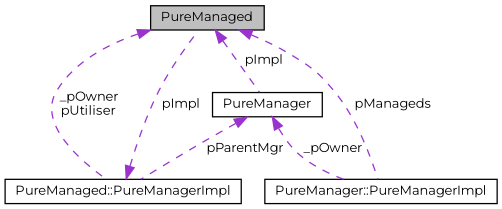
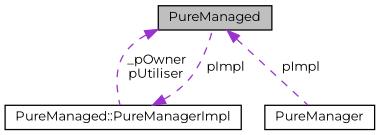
edge "PureManaged::PureManagerImpl" -> "PureManager": removed, label "pParentMgr"
node "PureManager::PureManagerImpl": removed
